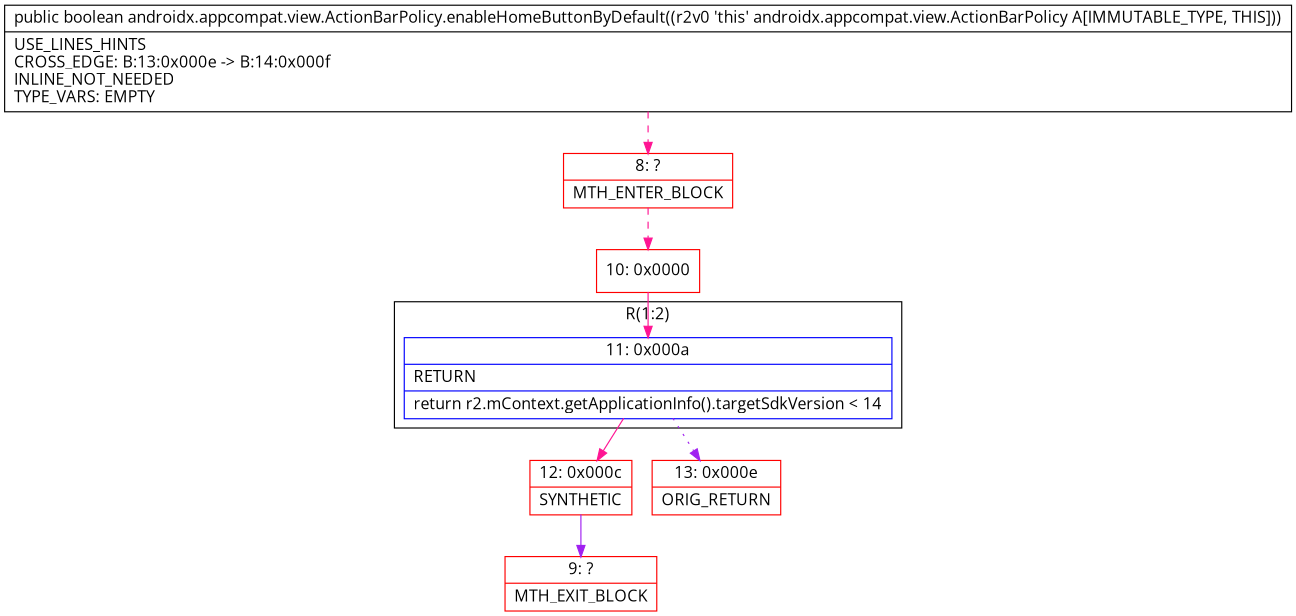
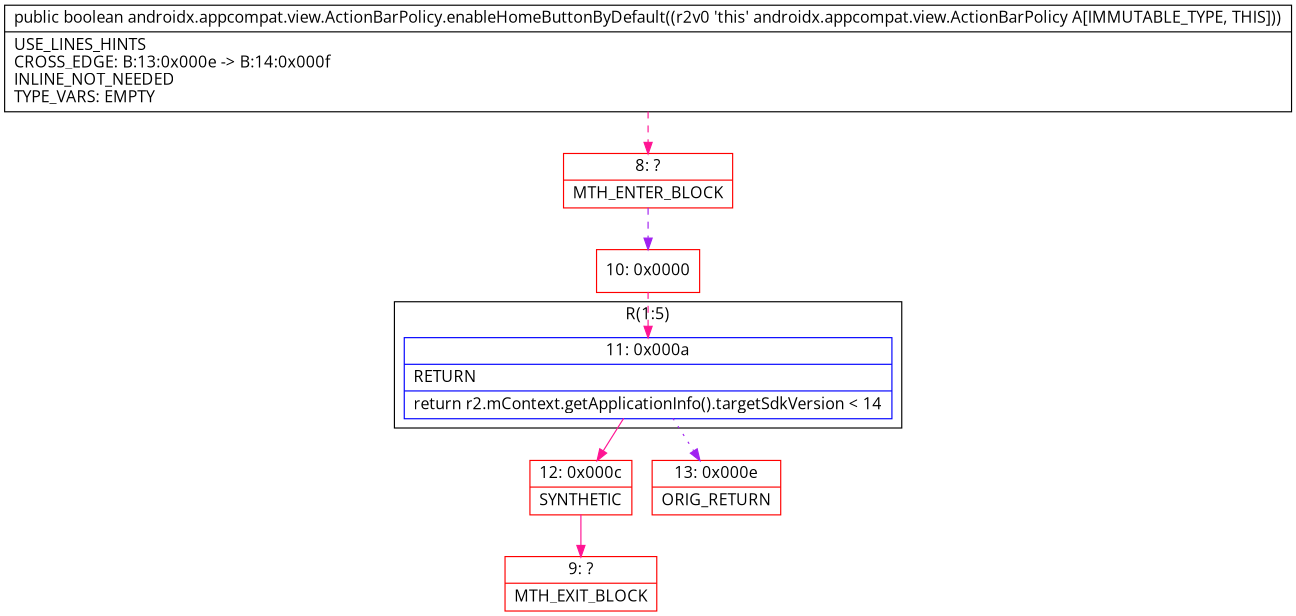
edge "8: ?" -> "10: 0x0000": color deeppink -> purple
edge "10: 0x0000" -> "11: 0x000a": style solid -> dashed
cluster "R(1:2)": label "R(1:2)" -> "R(1:5)"
edge "12: 0x000c" -> "9: ?": color purple -> deeppink
